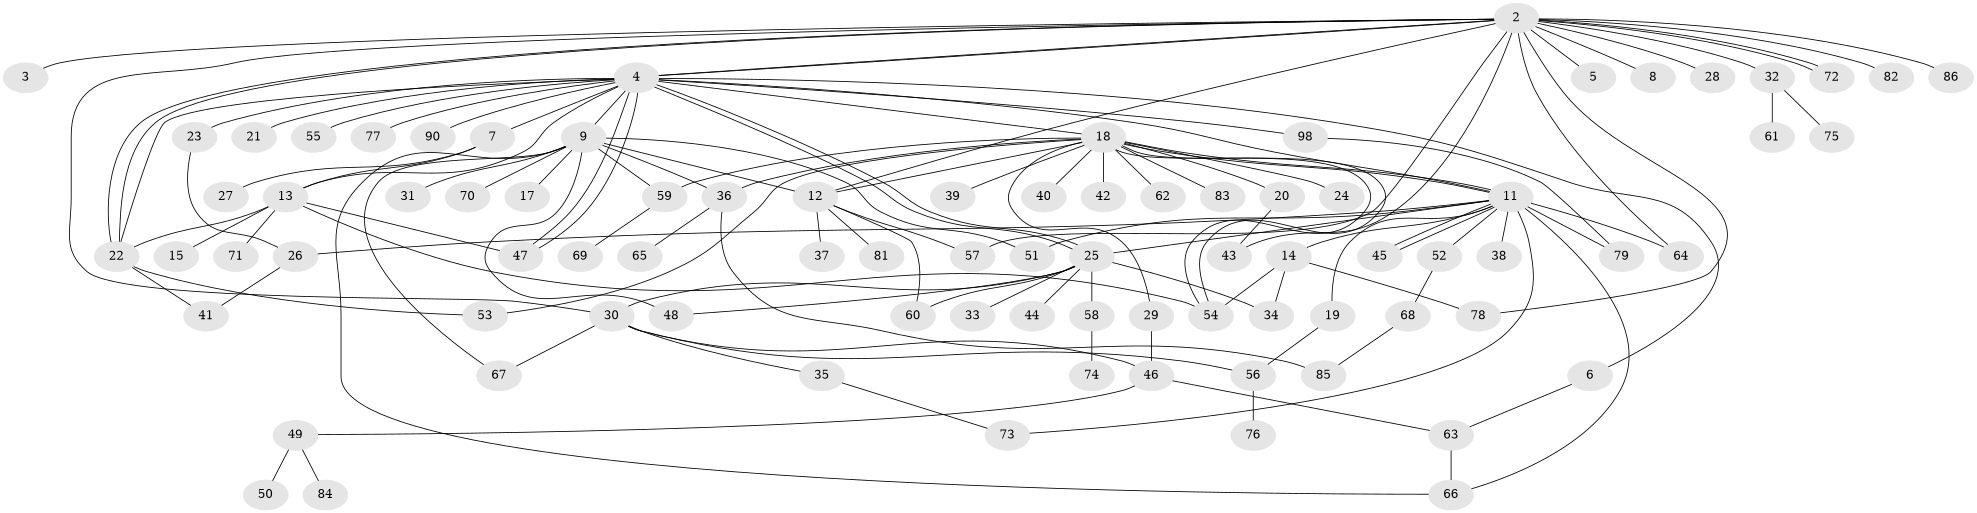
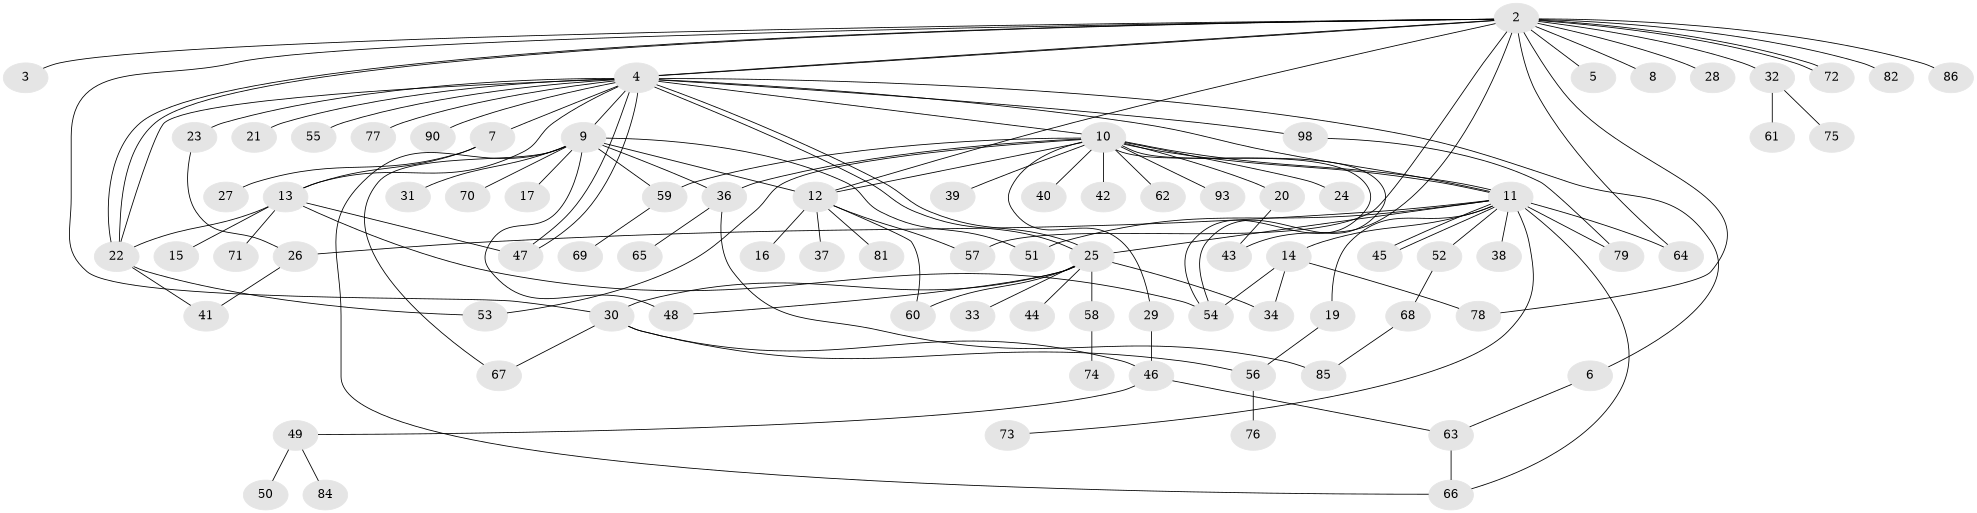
node "18": label "18" -> "10"
node "83": label "83" -> "93"
node "16": added
node "35": removed
